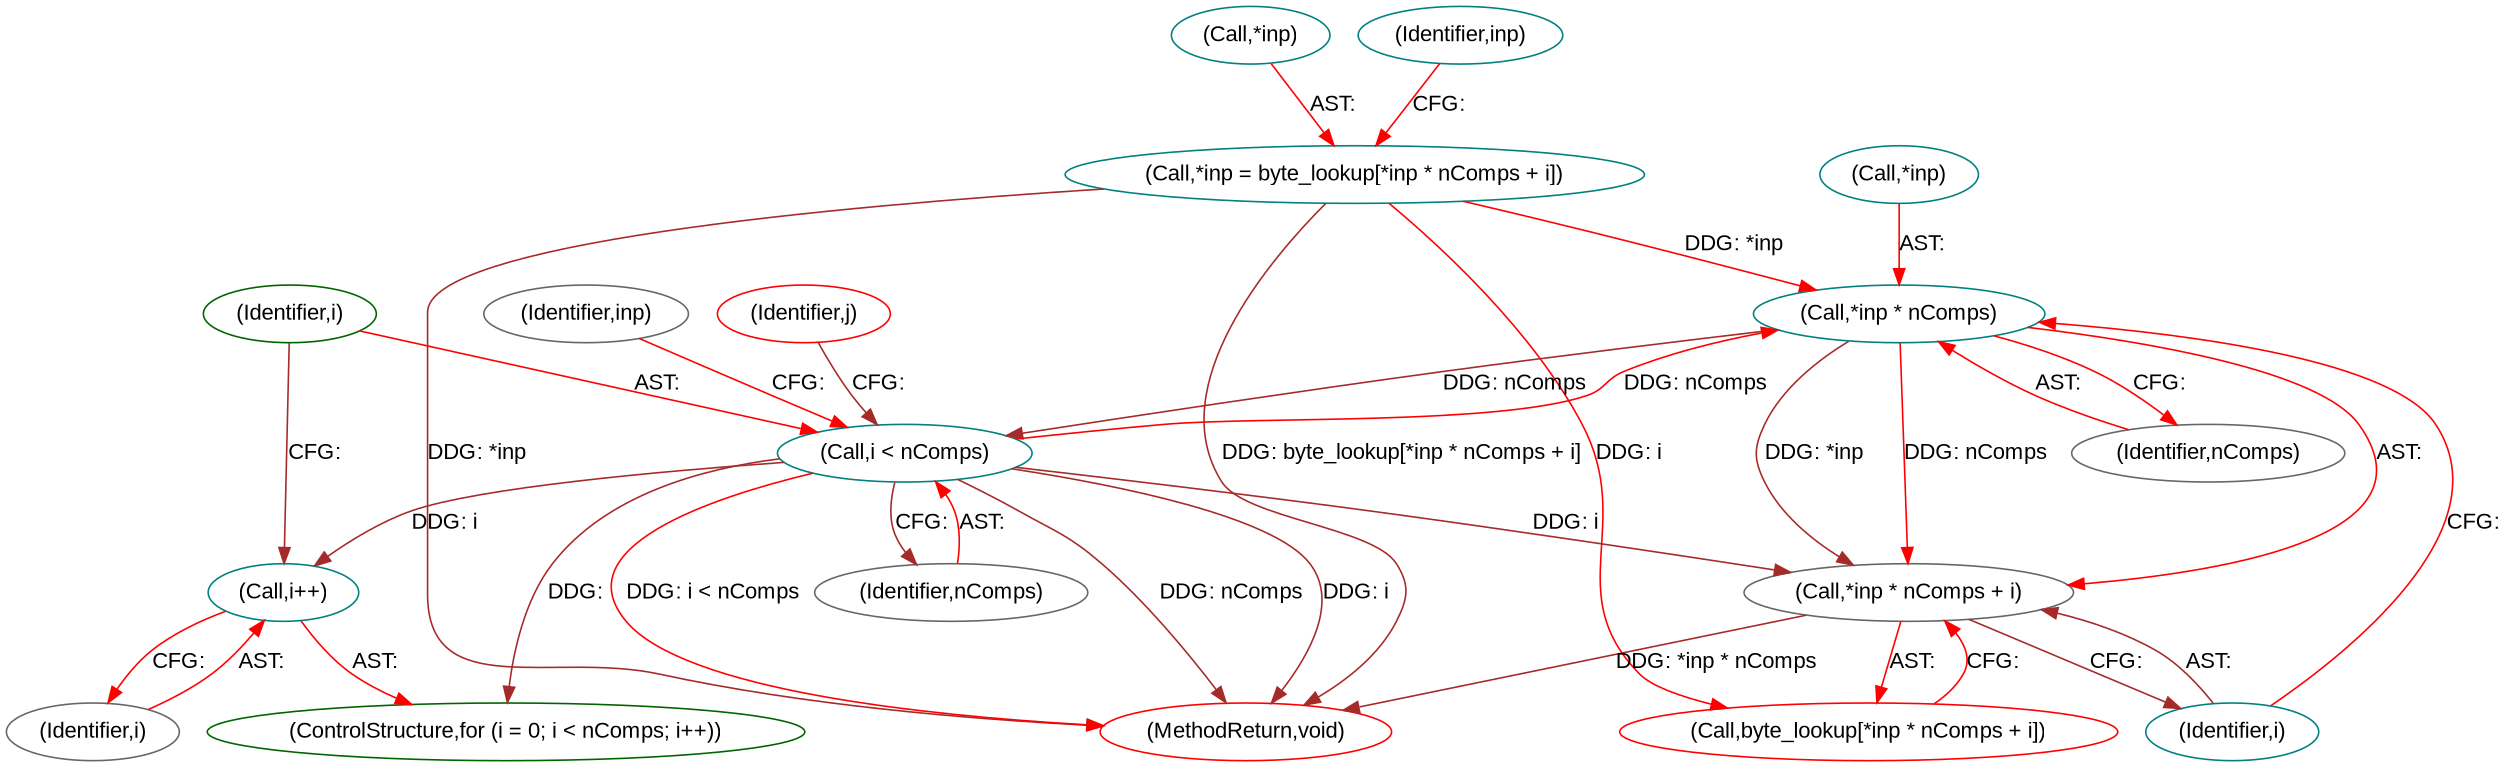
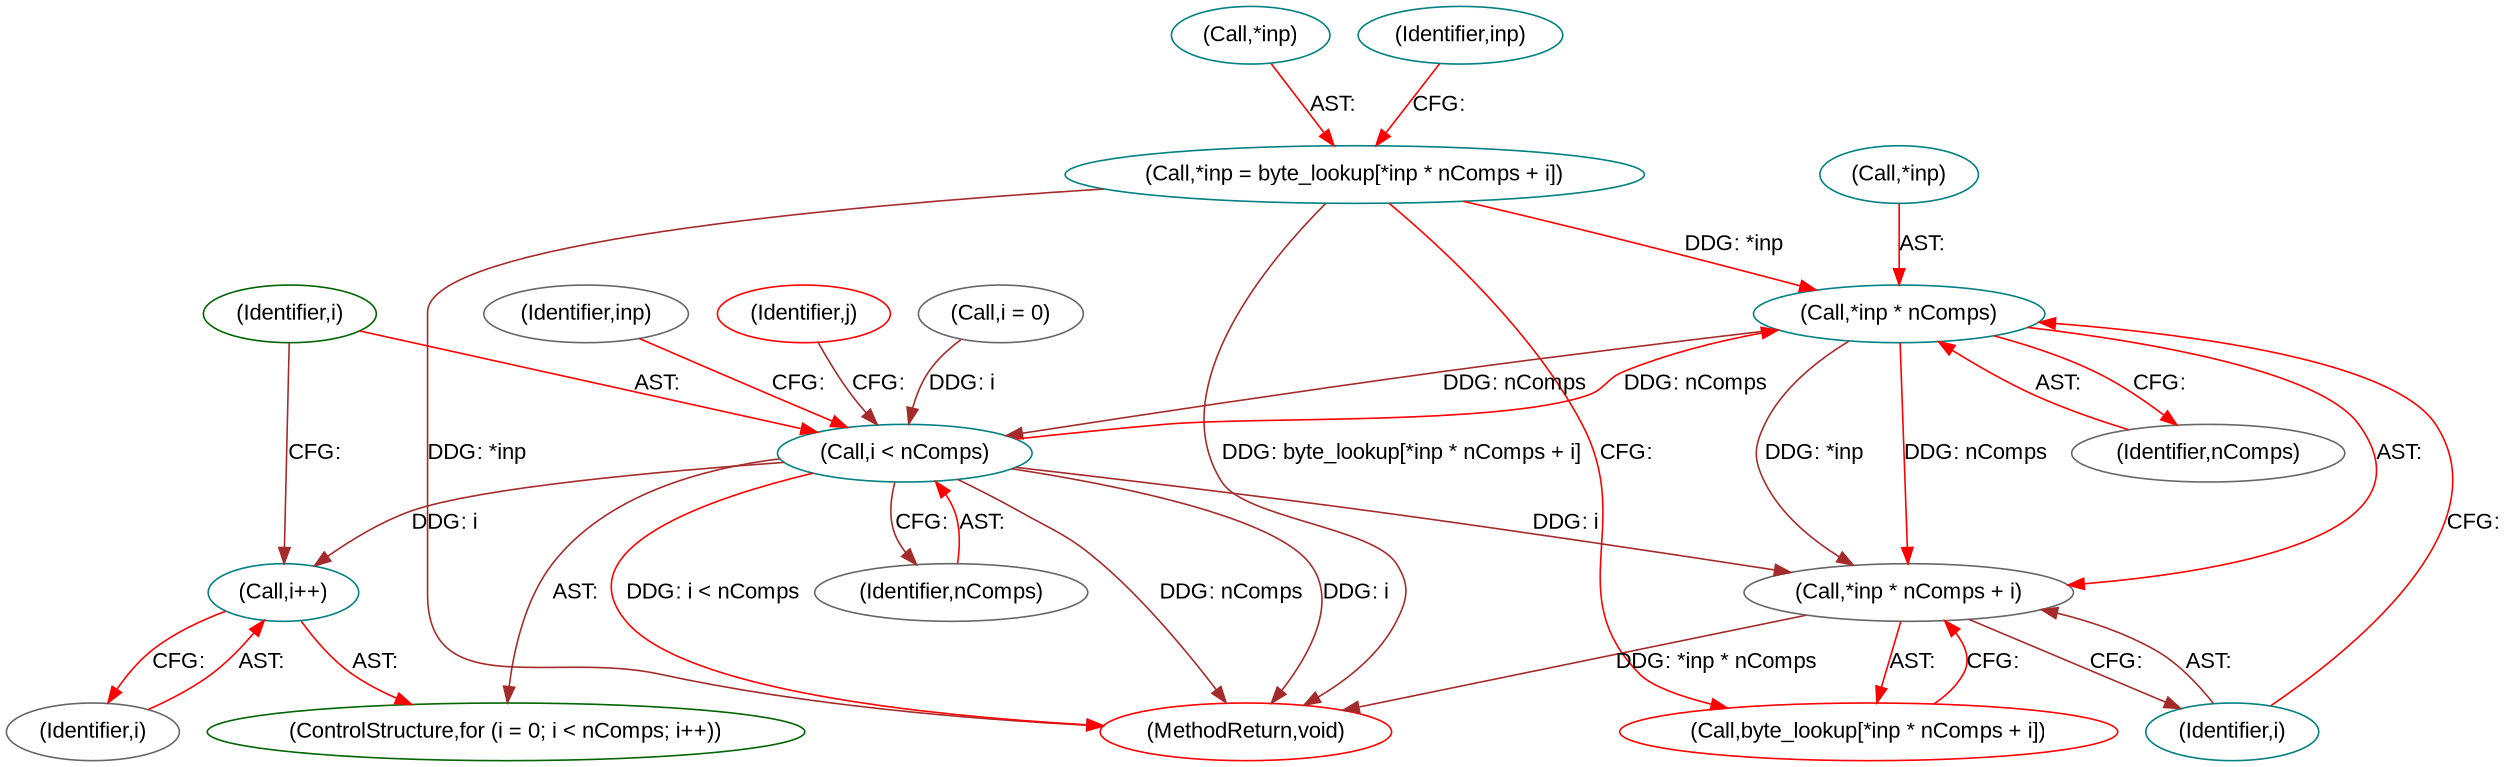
node "(Call,i = 0)": added
edge "(Call,*inp = byte_lookup[*inp * nComps + i])" -> "(Call,byte_lookup[*inp * nComps + i])": label "DDG: i" -> "CFG: "
edge "(Call,i < nComps)" -> "(ControlStructure,for (i = 0; i < nComps; i++))": label "DDG: " -> "AST: "
